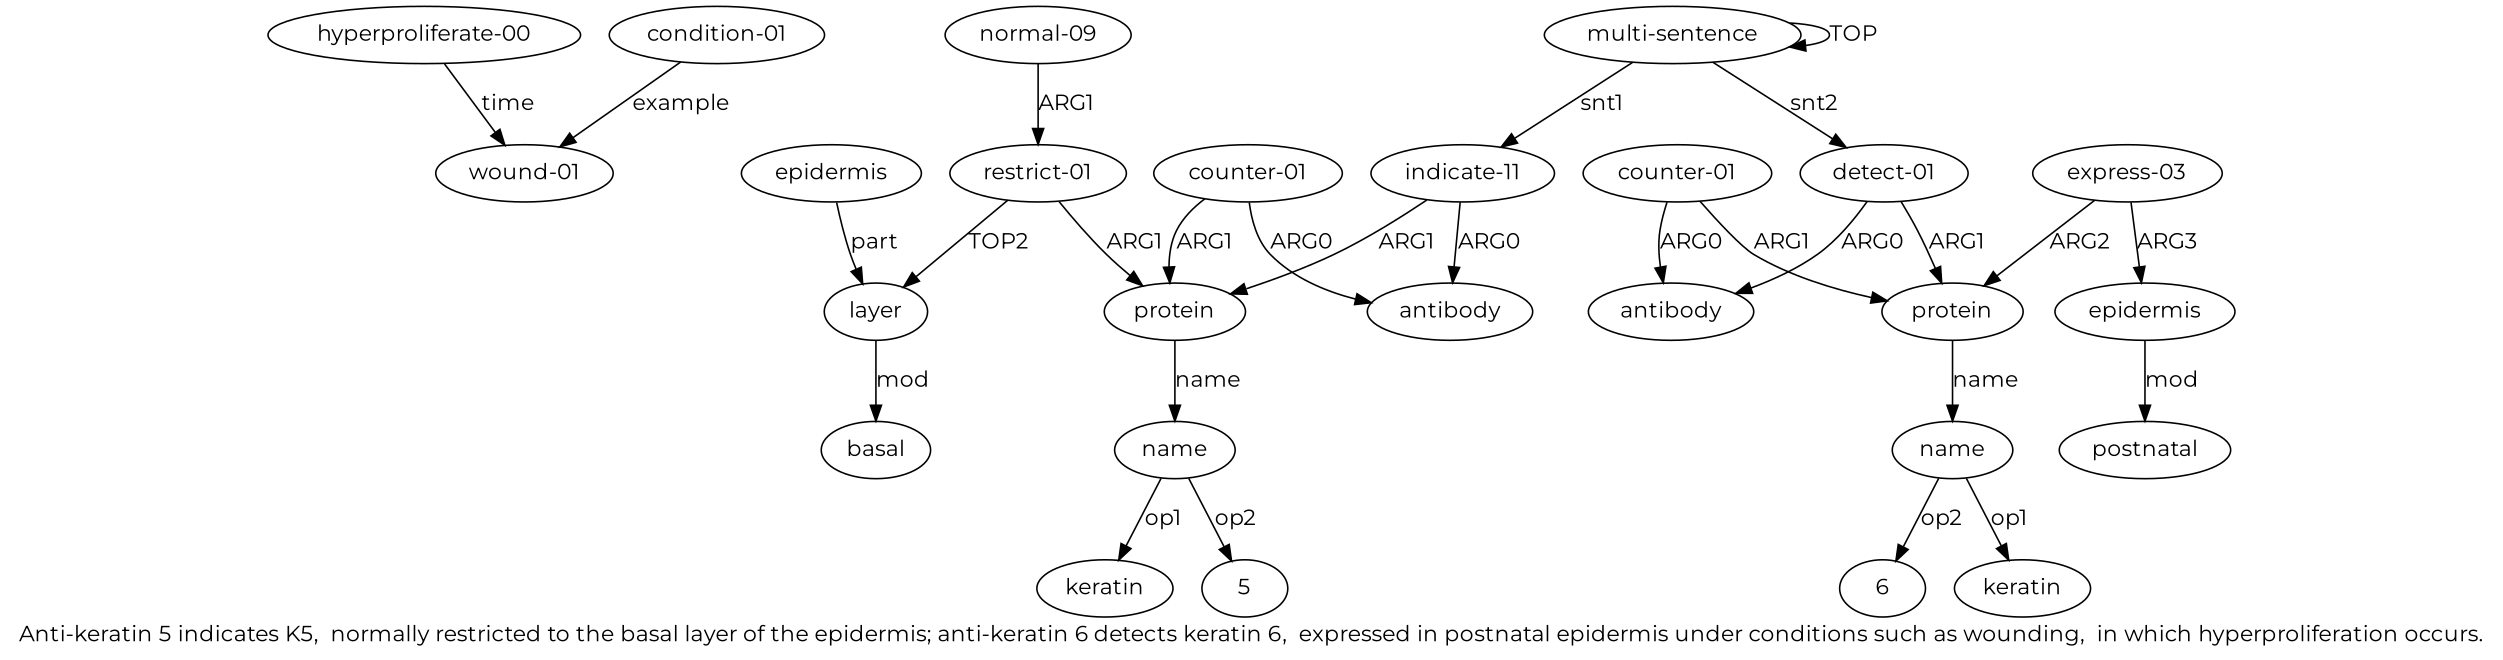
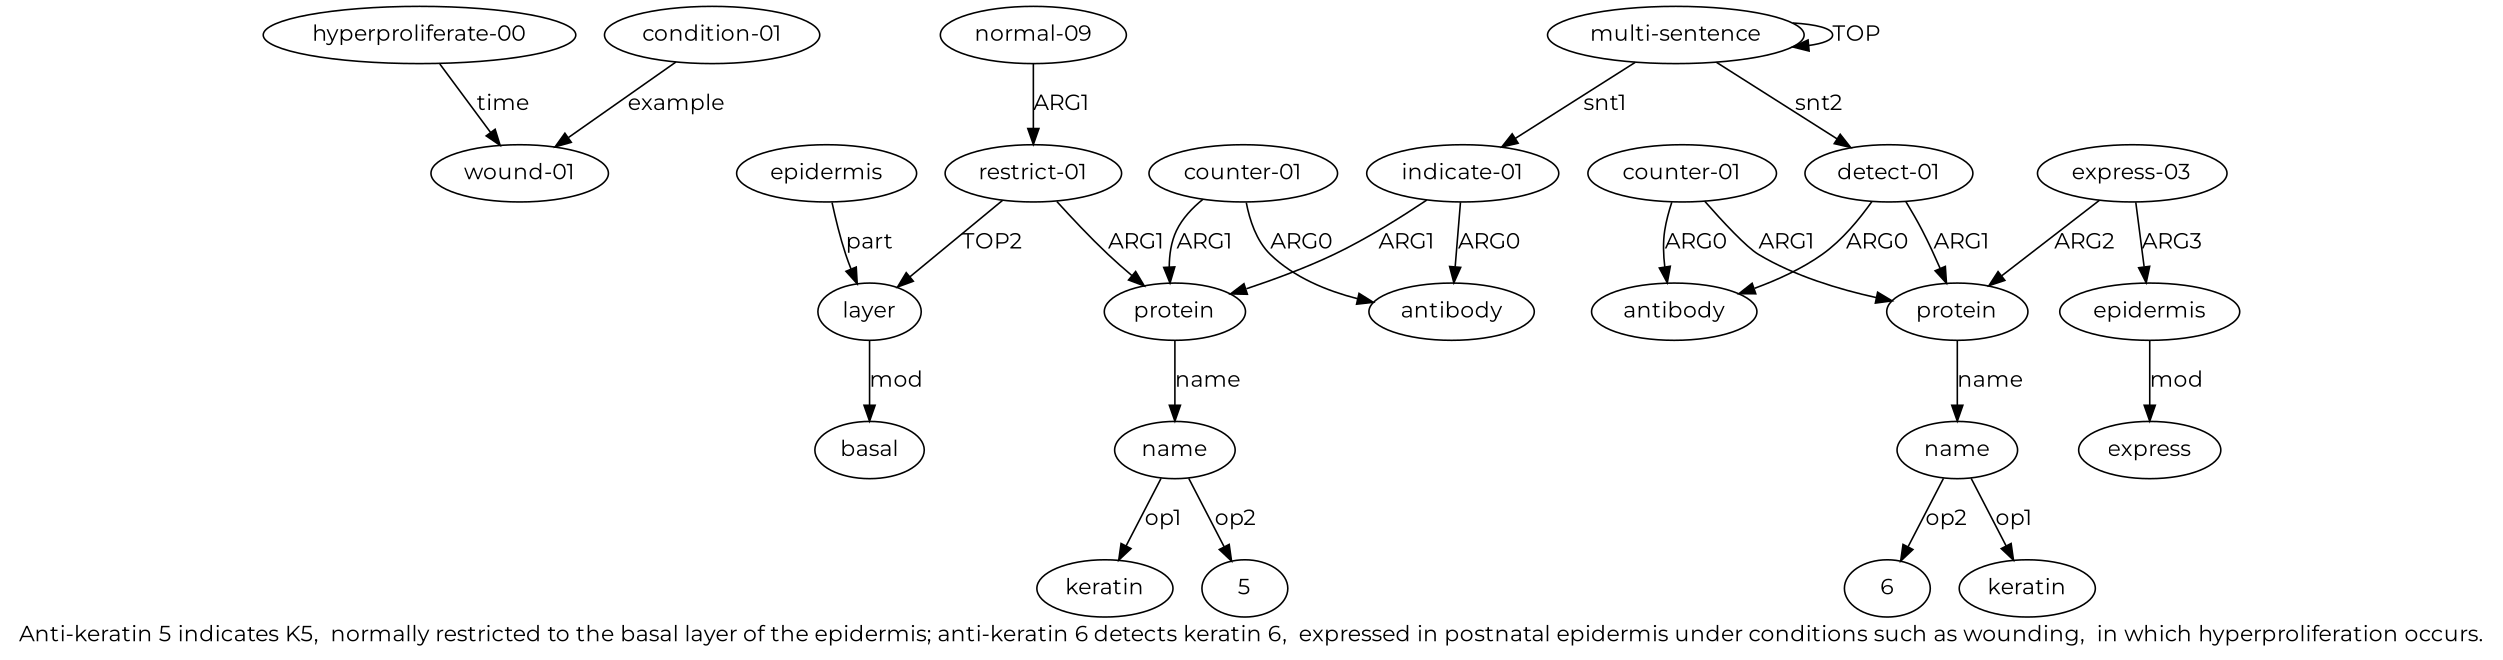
node "indicate-11": label "indicate-11" -> "indicate-01"
node "postnatal": label "postnatal" -> "express"
